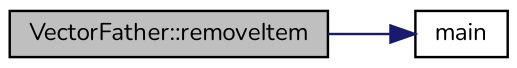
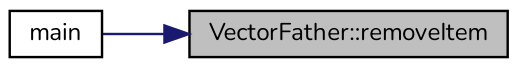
edge "VectorFather::removeItem" -> "main": reversed
